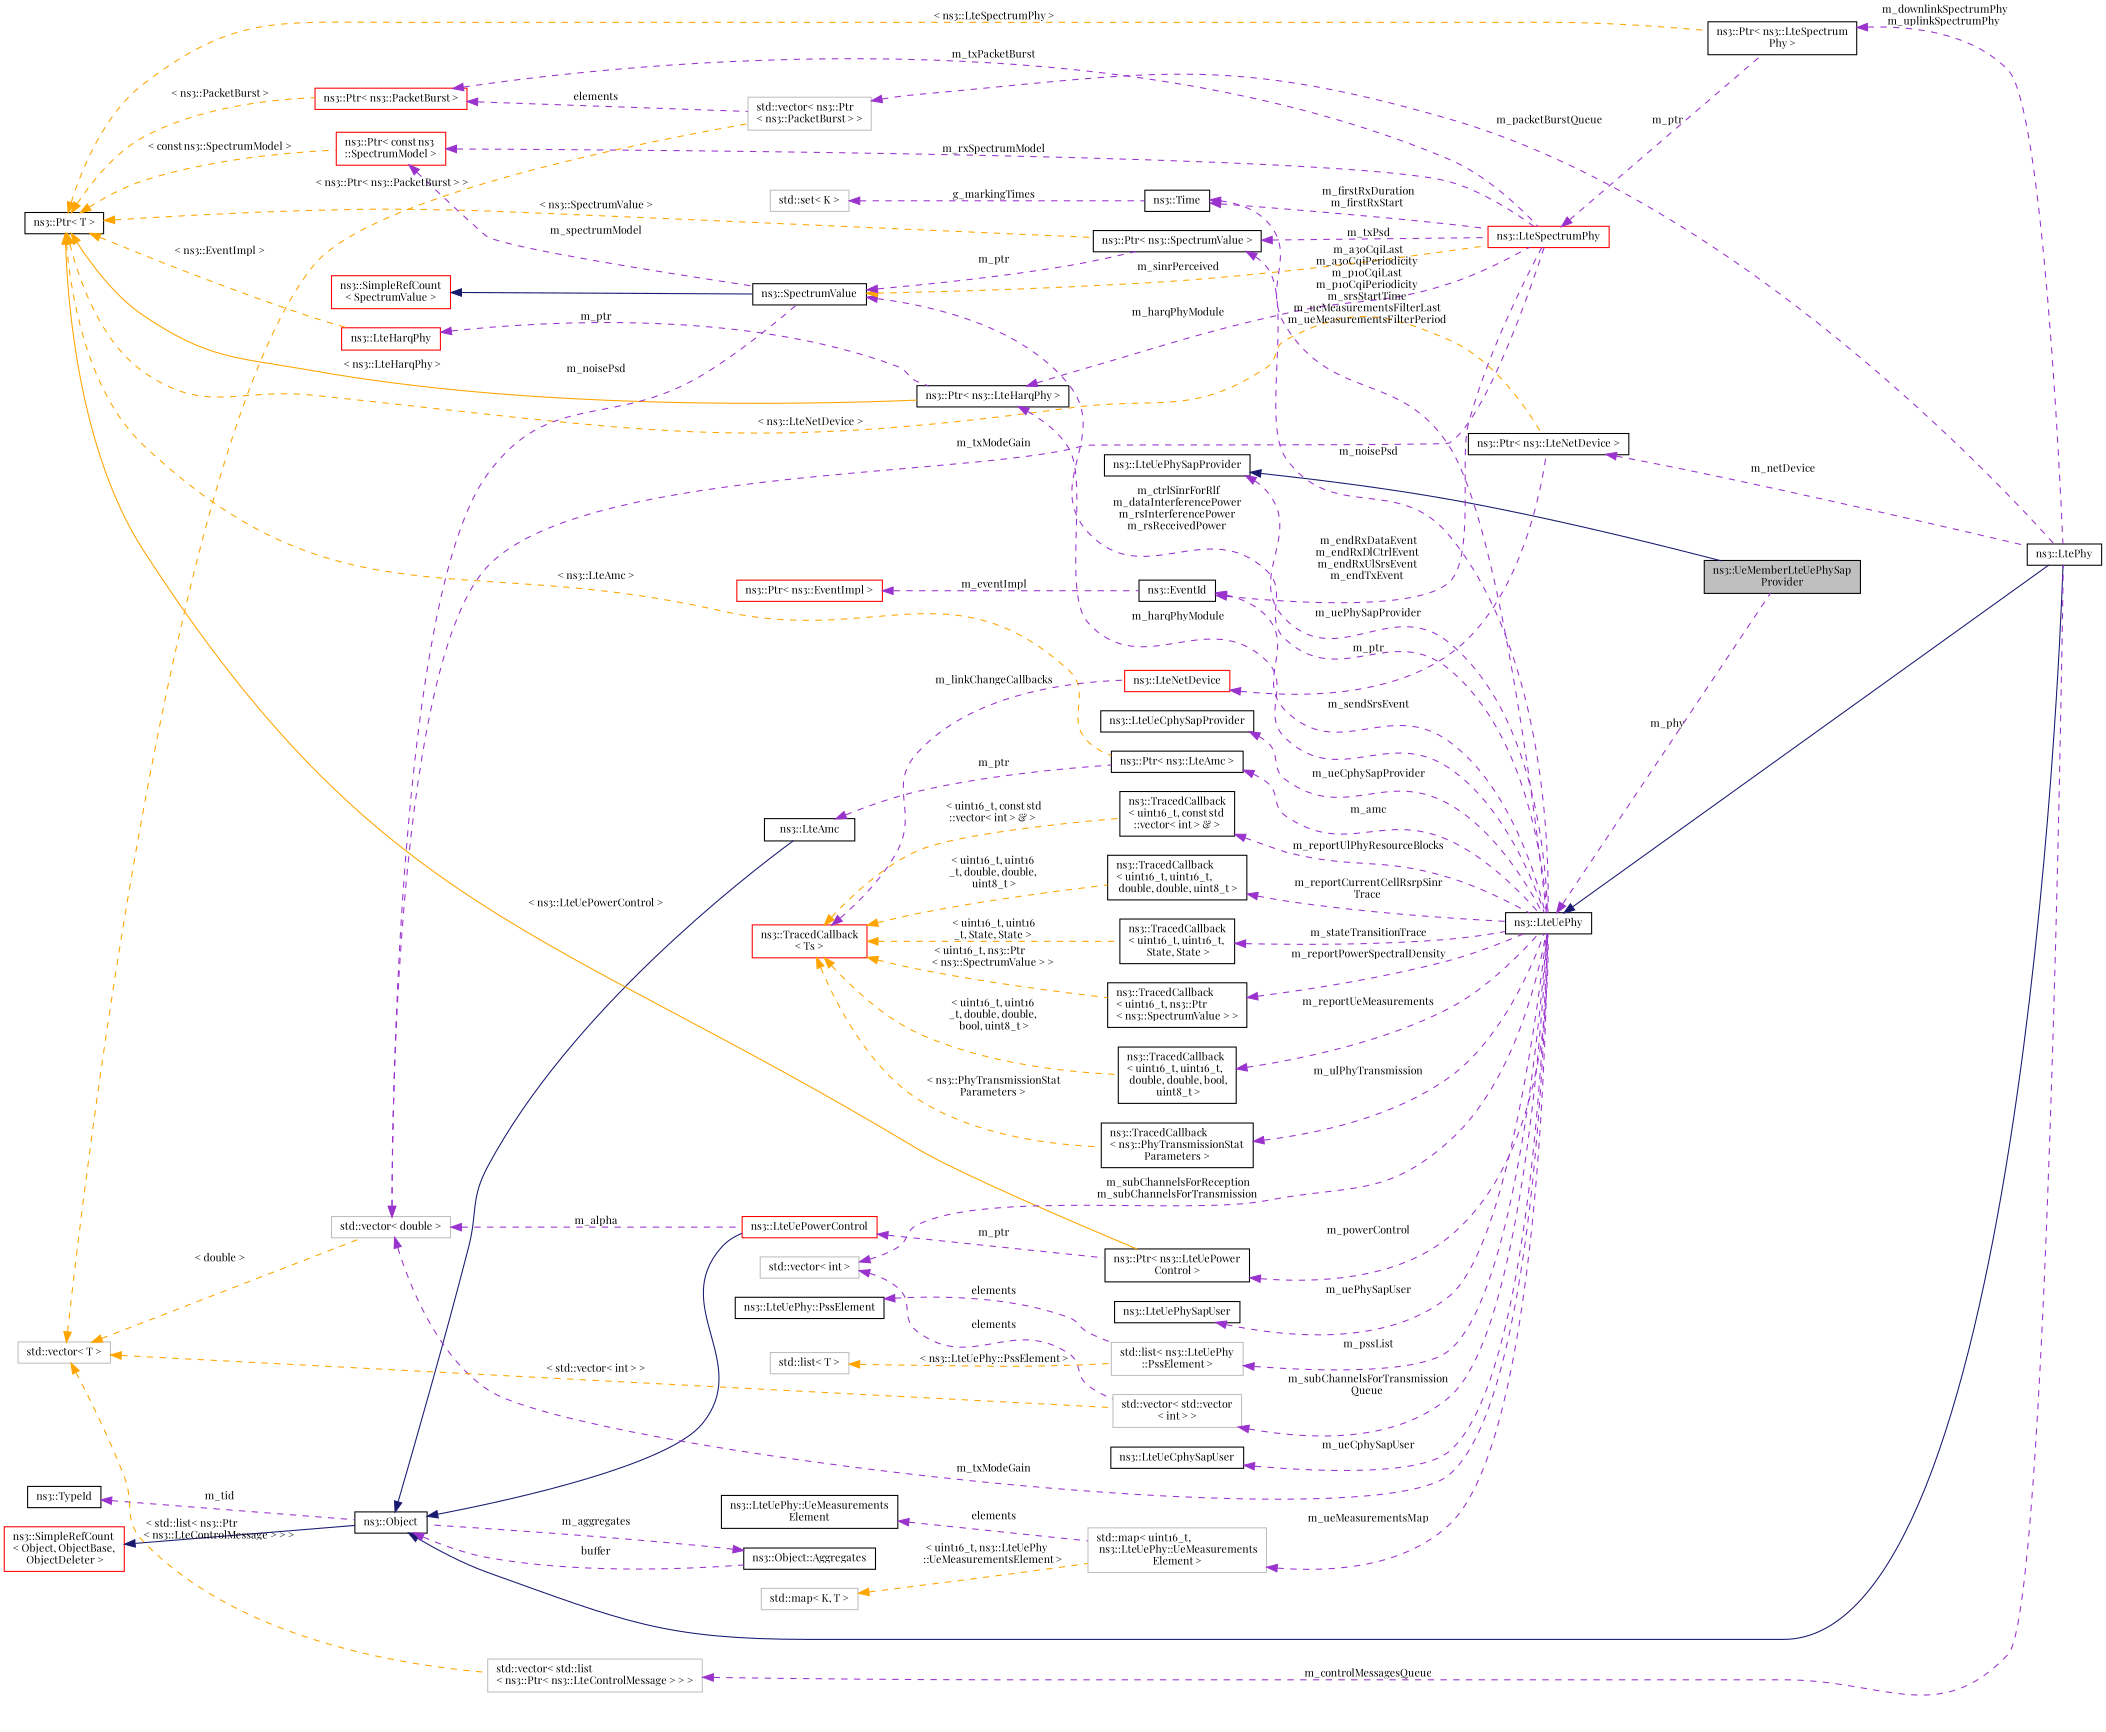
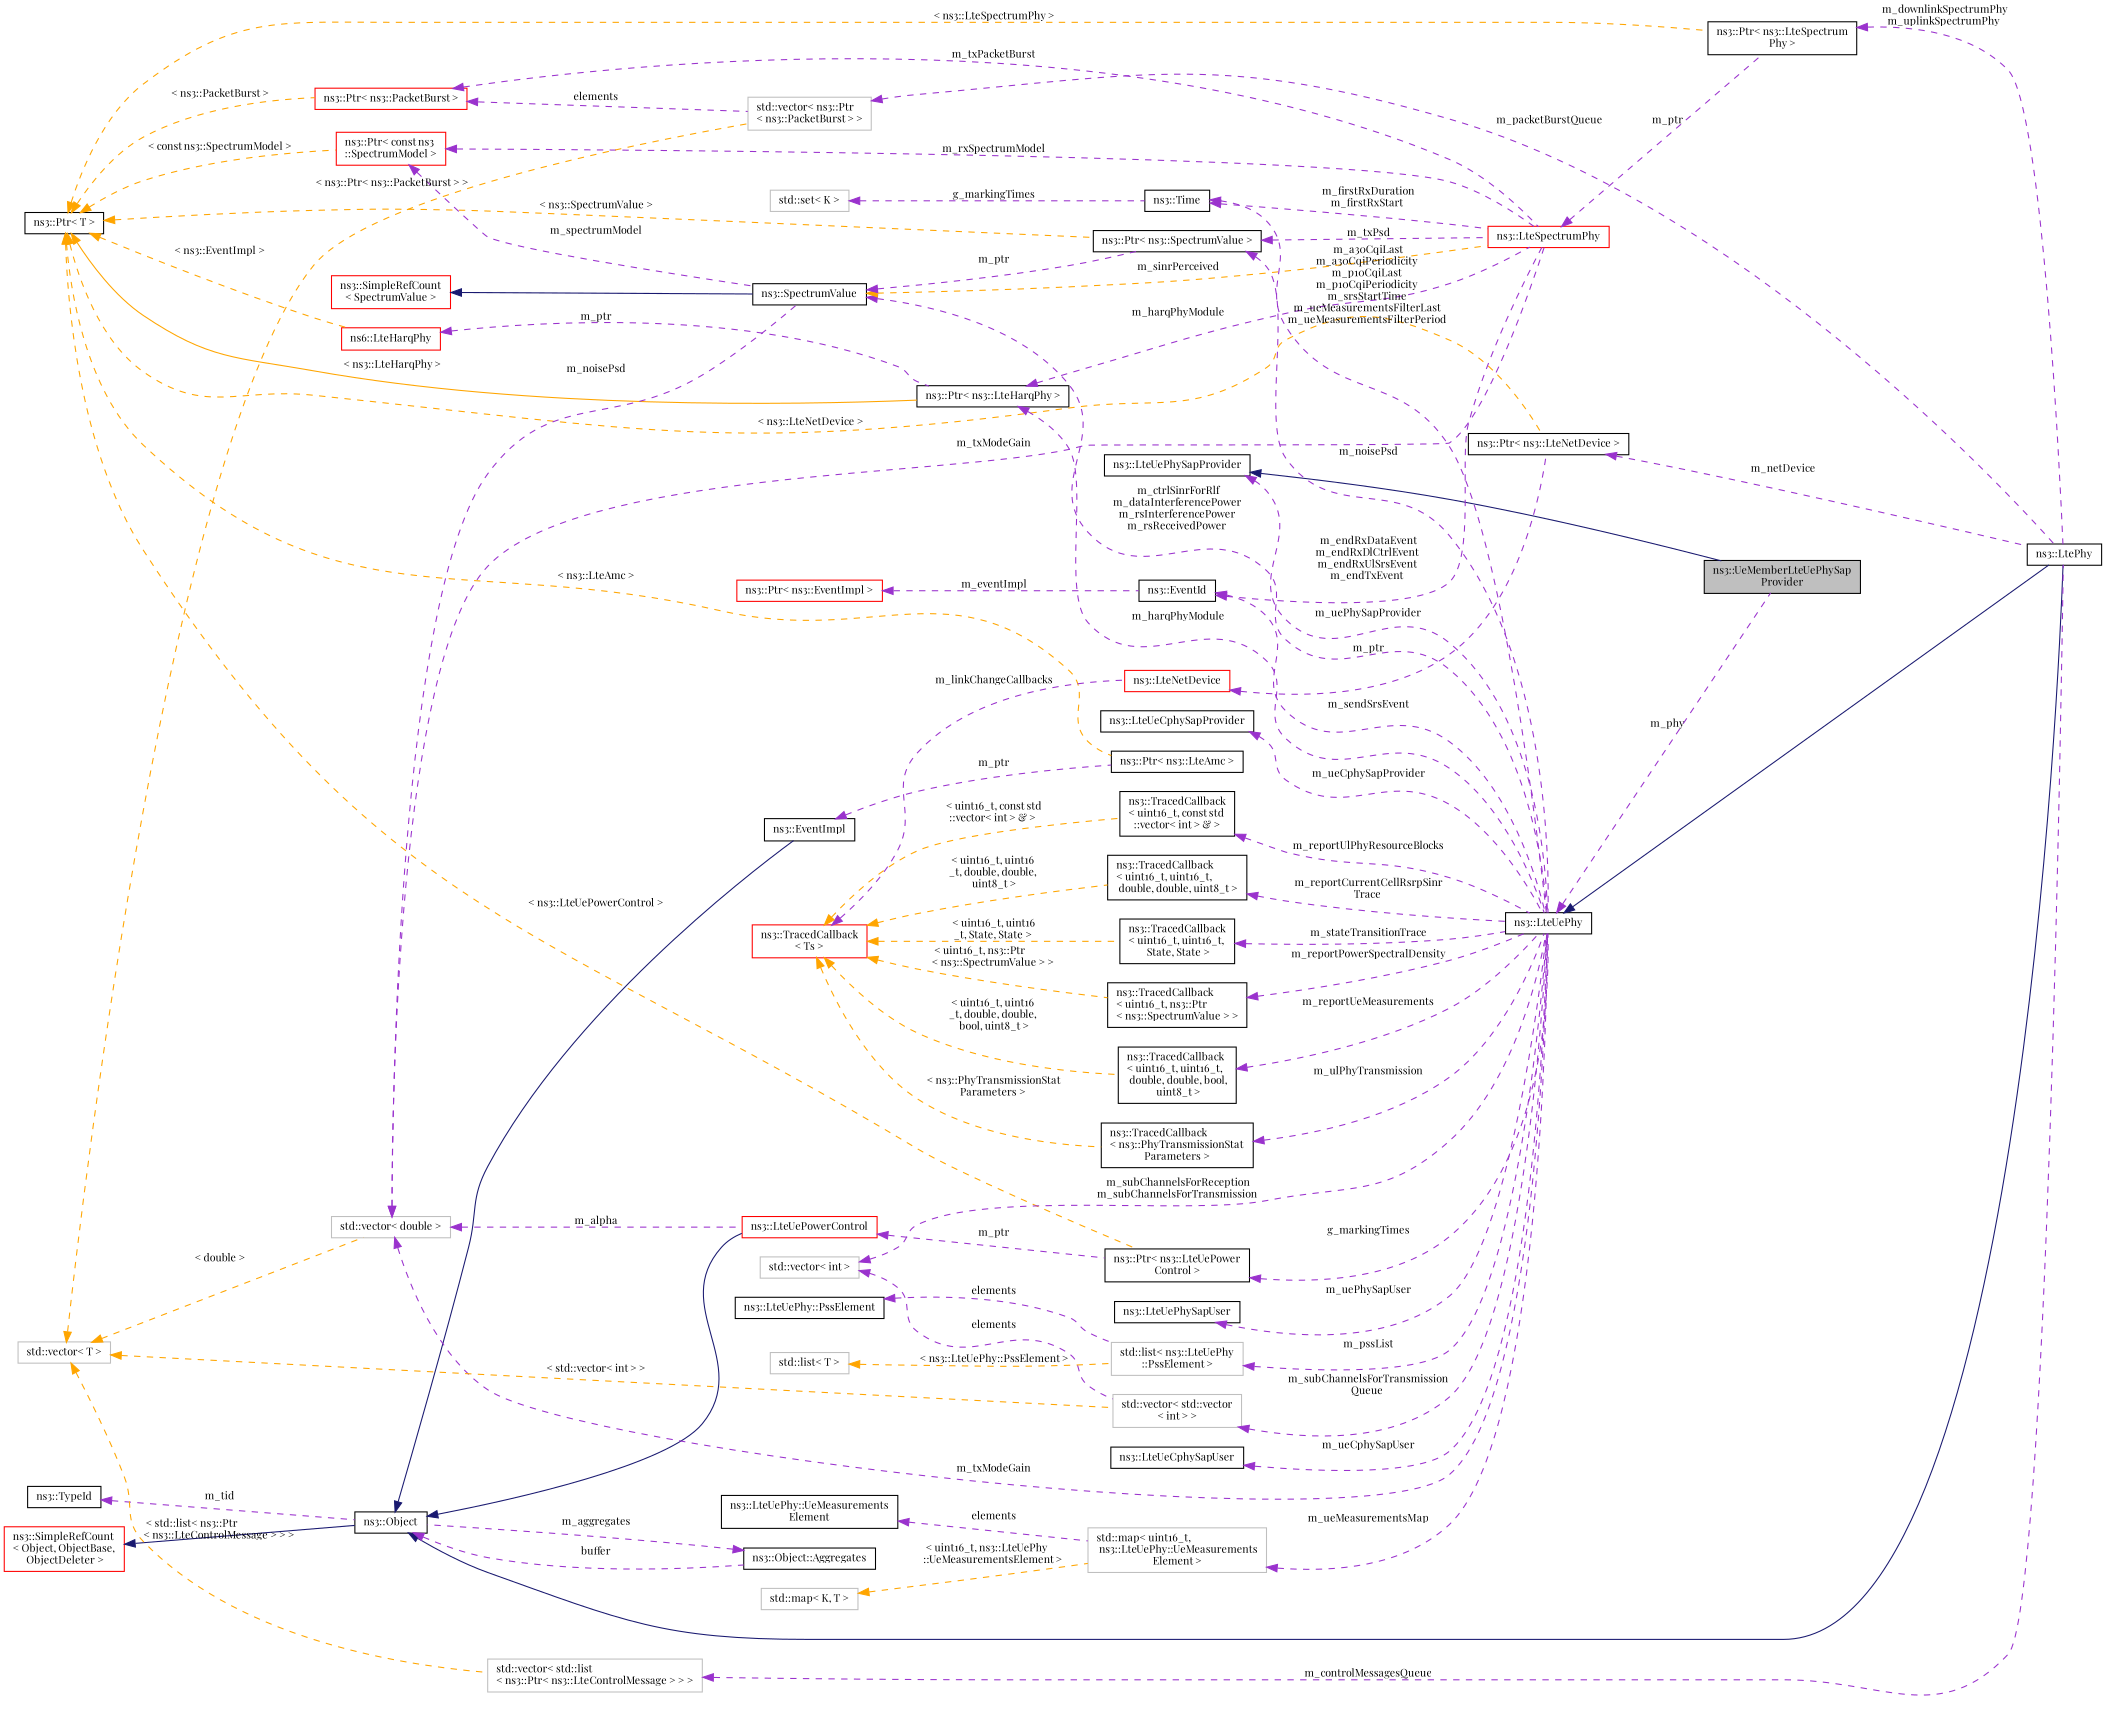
node "ns3::LteHarqPhy": label "ns3::LteHarqPhy" -> "ns6::LteHarqPhy"
node "ns3::LteAmc": label "ns3::LteAmc" -> "ns3::EventImpl"
edge "ns3::LteUePhy" -> "ns3::Ptr< ns3::LteAmc >": removed, label "m_amc"
edge "ns3::Ptr< ns3::LteUePower Control >" -> "ns3::Ptr< T >": style solid -> dashed
edge "ns3::LteUePhy" -> "ns3::Ptr< ns3::LteUePower Control >": label " m_powerControl" -> " g_markingTimes"
